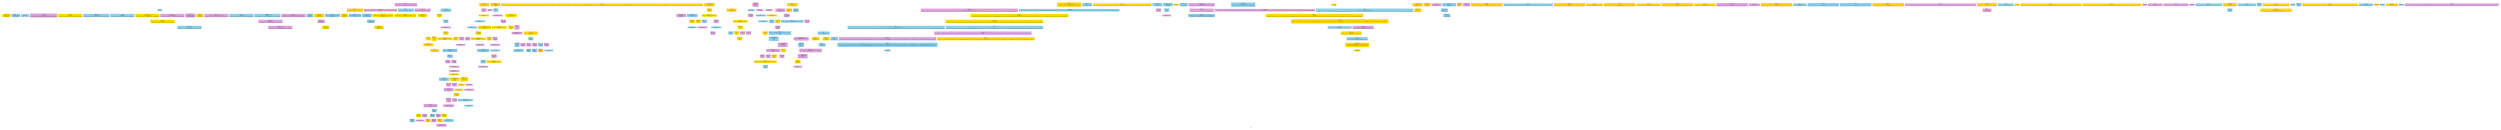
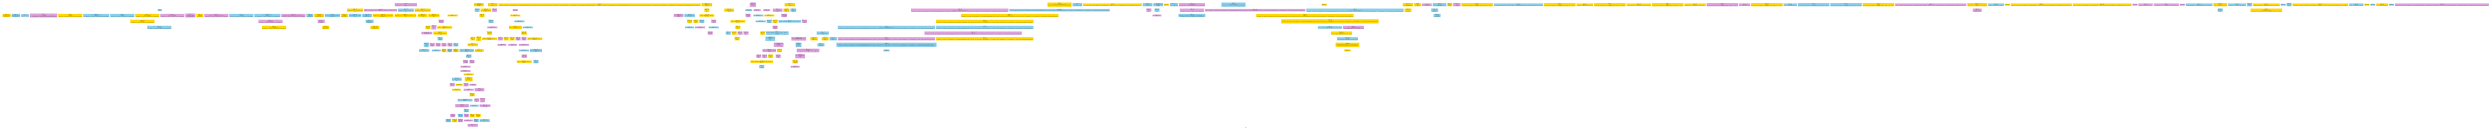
node "NodeID: 106": fillcolor plum -> gold
node "NodeID: 60": fillcolor skyblue -> gold
node "NodeID: 277": fillcolor plum -> gold
node "NodeID: 111": fillcolor plum -> gold
node "NodeID: 88": fillcolor skyblue -> gold
node "NodeID: 278": removed
node "NodeID: 352": removed
node "NodeID: 93": fillcolor gold -> skyblue
